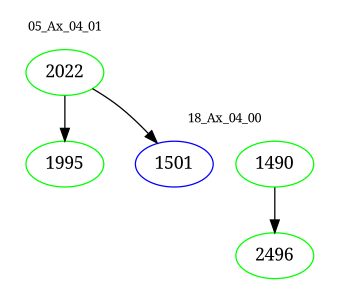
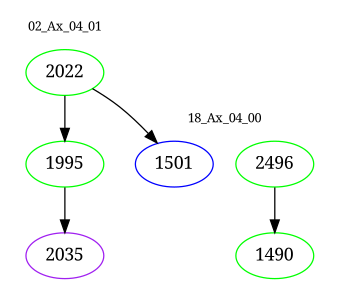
cluster "05_Ax_04_01": label "05_Ax_04_01" -> "02_Ax_04_01"
edge "1490" -> "2496": reversed
node "2035": added
